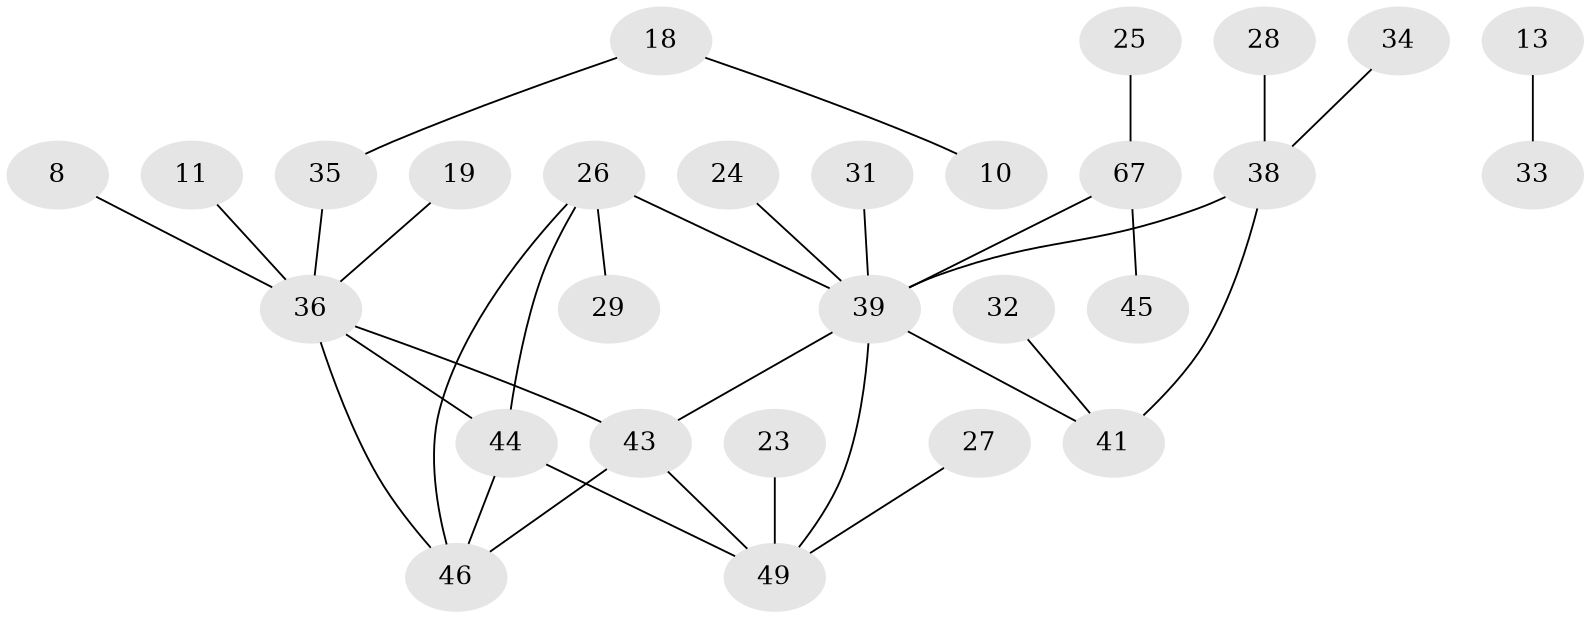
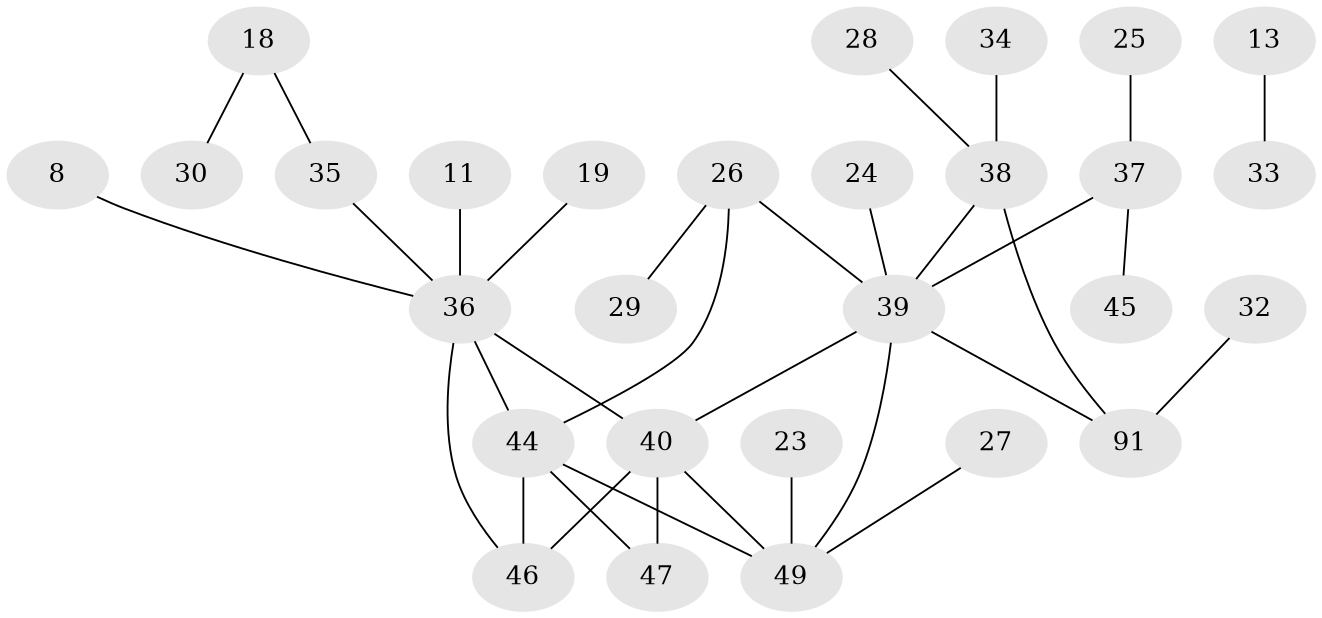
node "31": removed
node "10": label "10" -> "30"
node "67": label "67" -> "37"
edge "26" -- "46": removed
node "43": label "43" -> "40"
node "41": label "41" -> "91"
node "47": added
